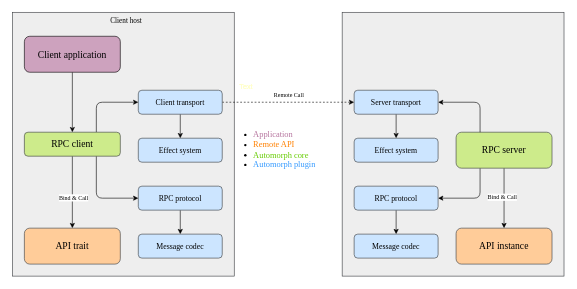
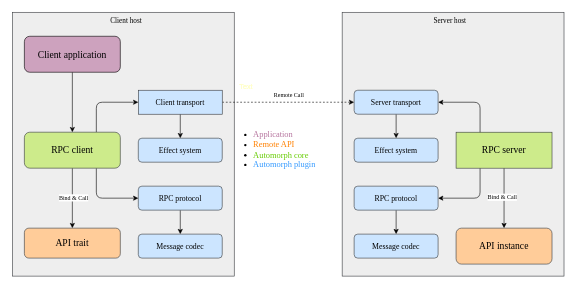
node "Server host": added
node "Client transport": shape rounded rectangle -> rectangle
node "RPC client": size 96x24 -> 96x36
node "RPC server": shape rounded rectangle -> rectangle
node "API trait": size 96x36 -> 96x30
